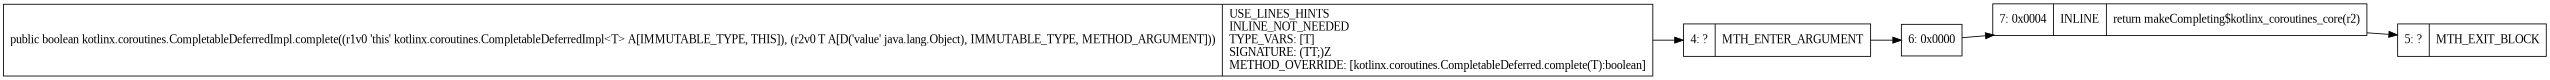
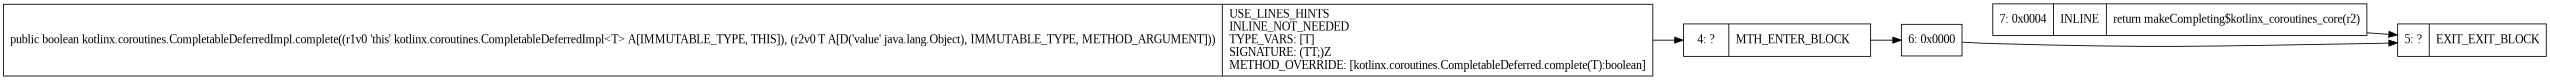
edge "6: 0x0000" -> "7: 0x0004": now "6: 0x0000" -> "5: ?"
node "4: ?": text "MTH_ENTER_ARGUMENT" -> "MTH_ENTER_BLOCK"
node "5: ?": text "MTH_EXIT_BLOCK" -> "EXIT_EXIT_BLOCK"
